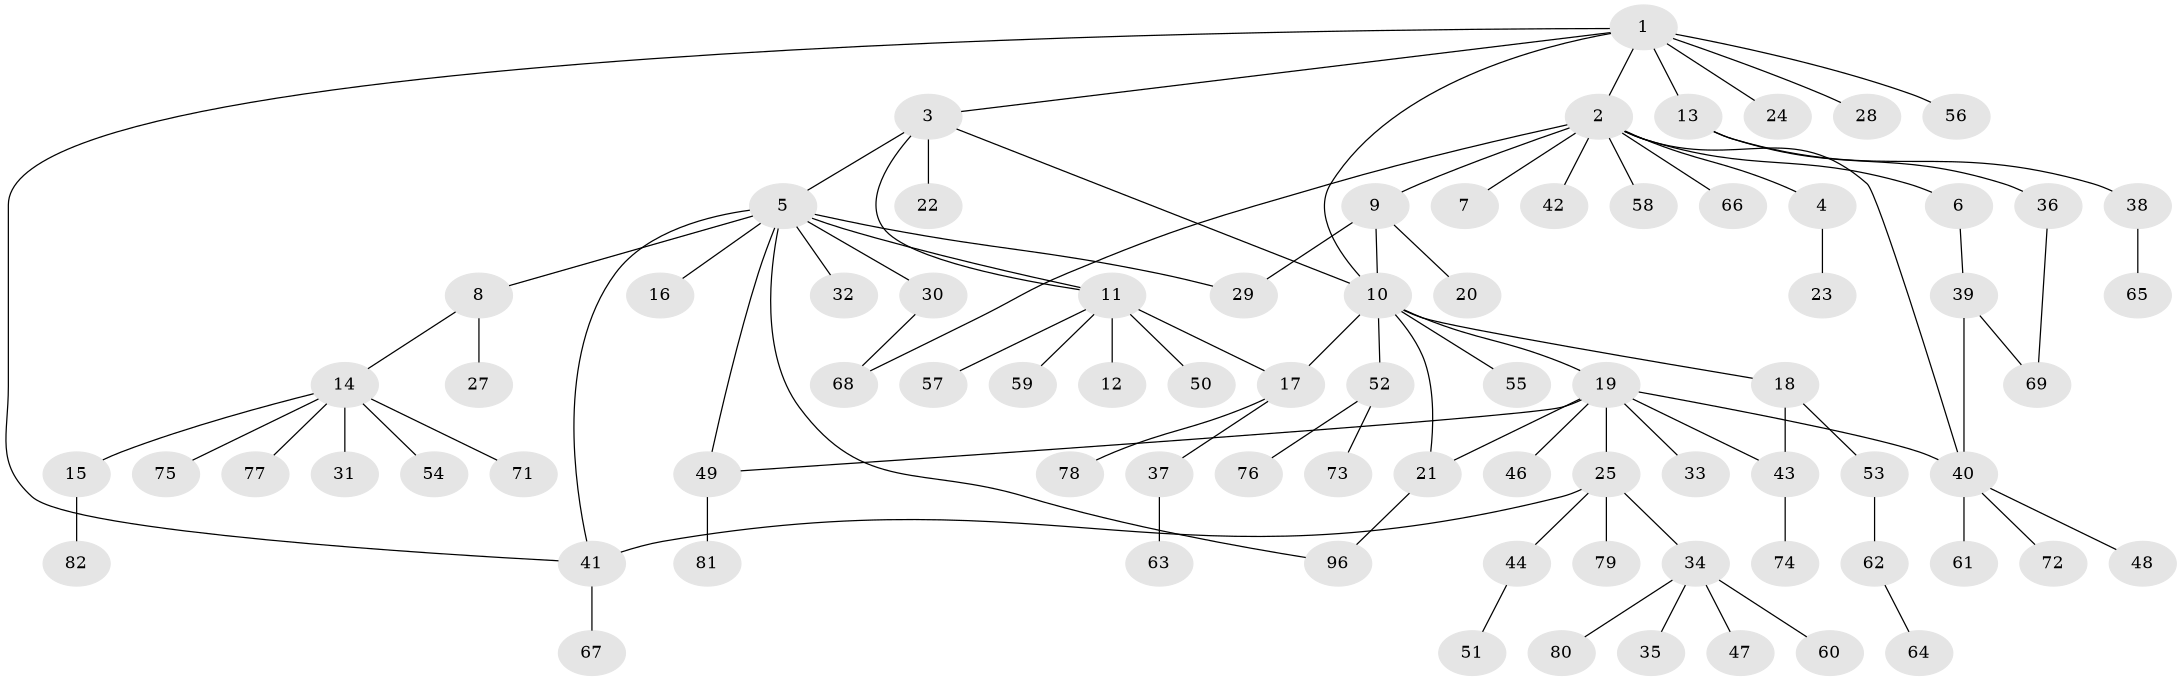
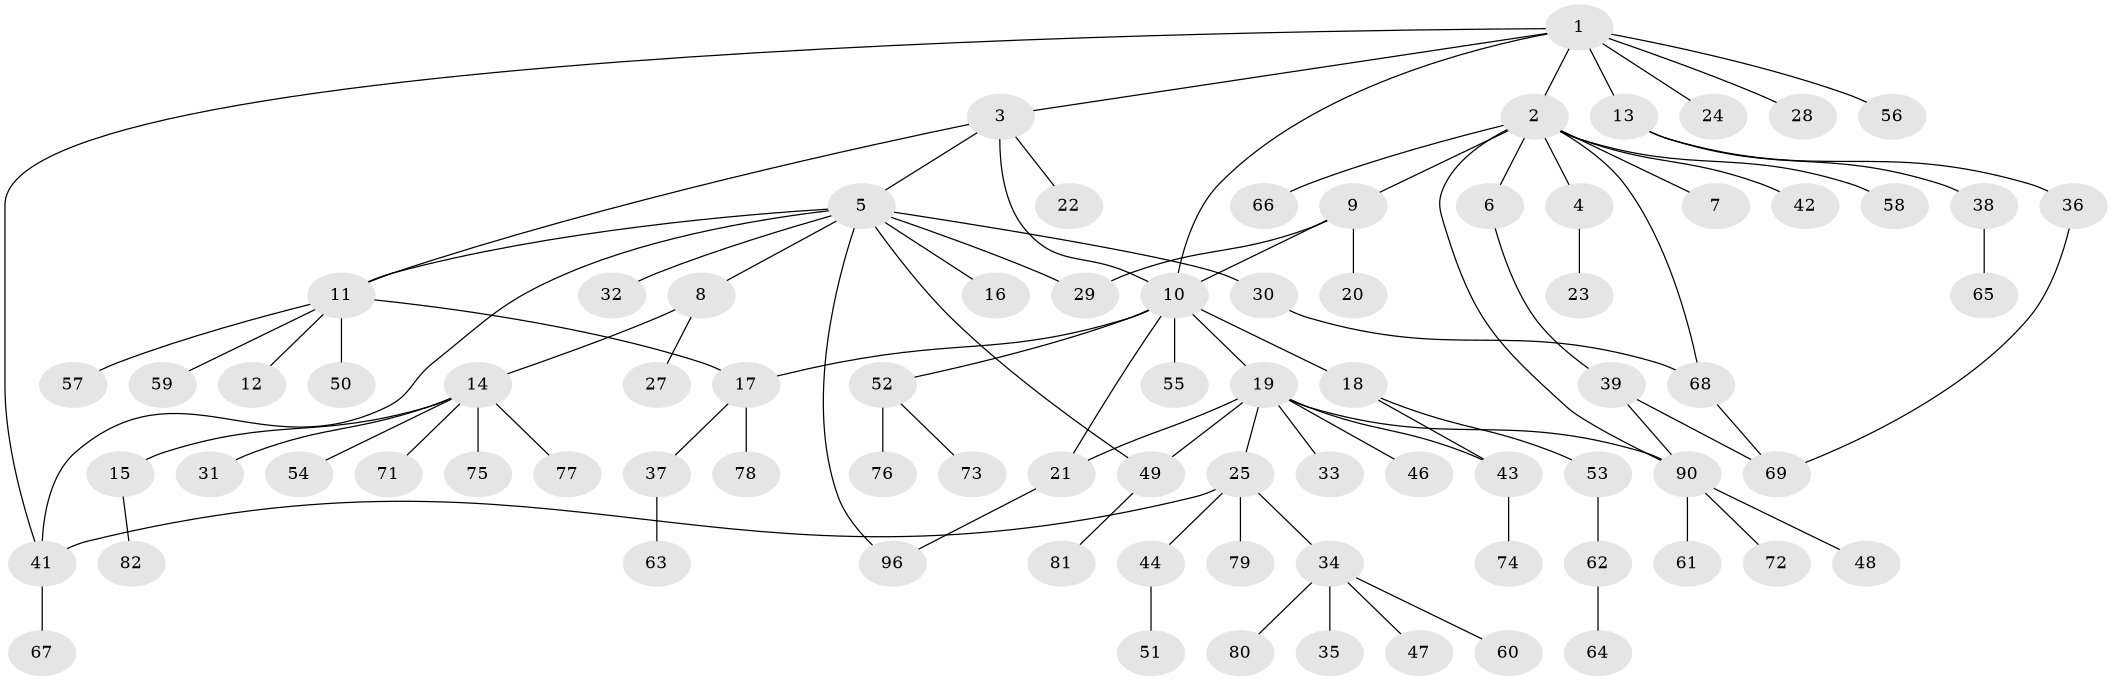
edge "68" -- "69": added
node "40": label "40" -> "90"
